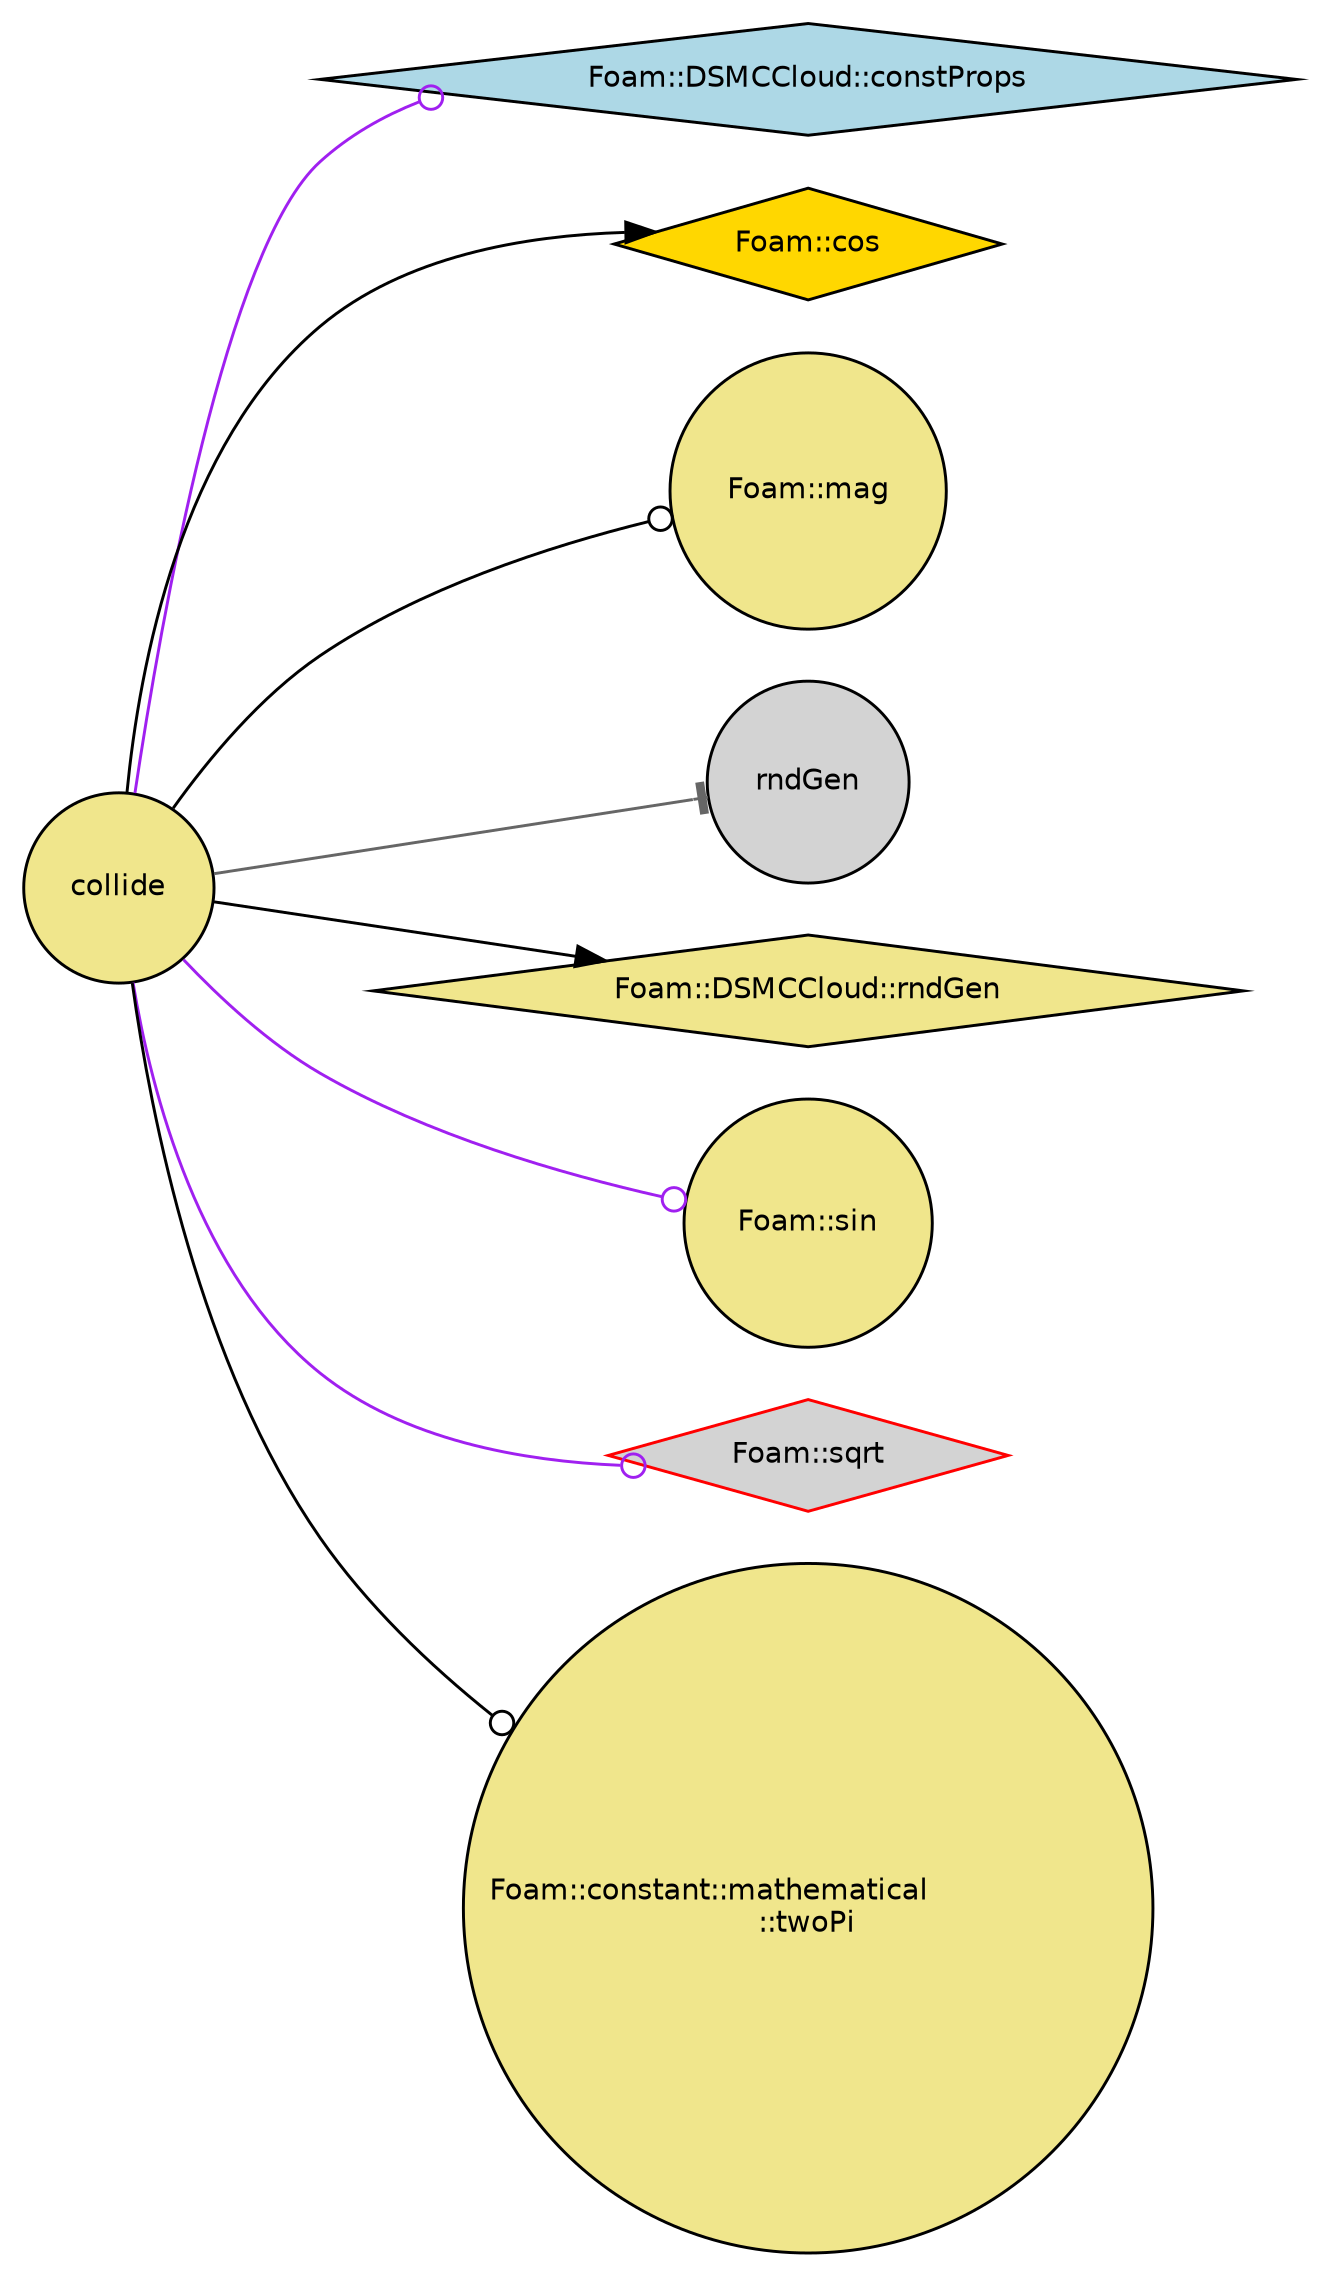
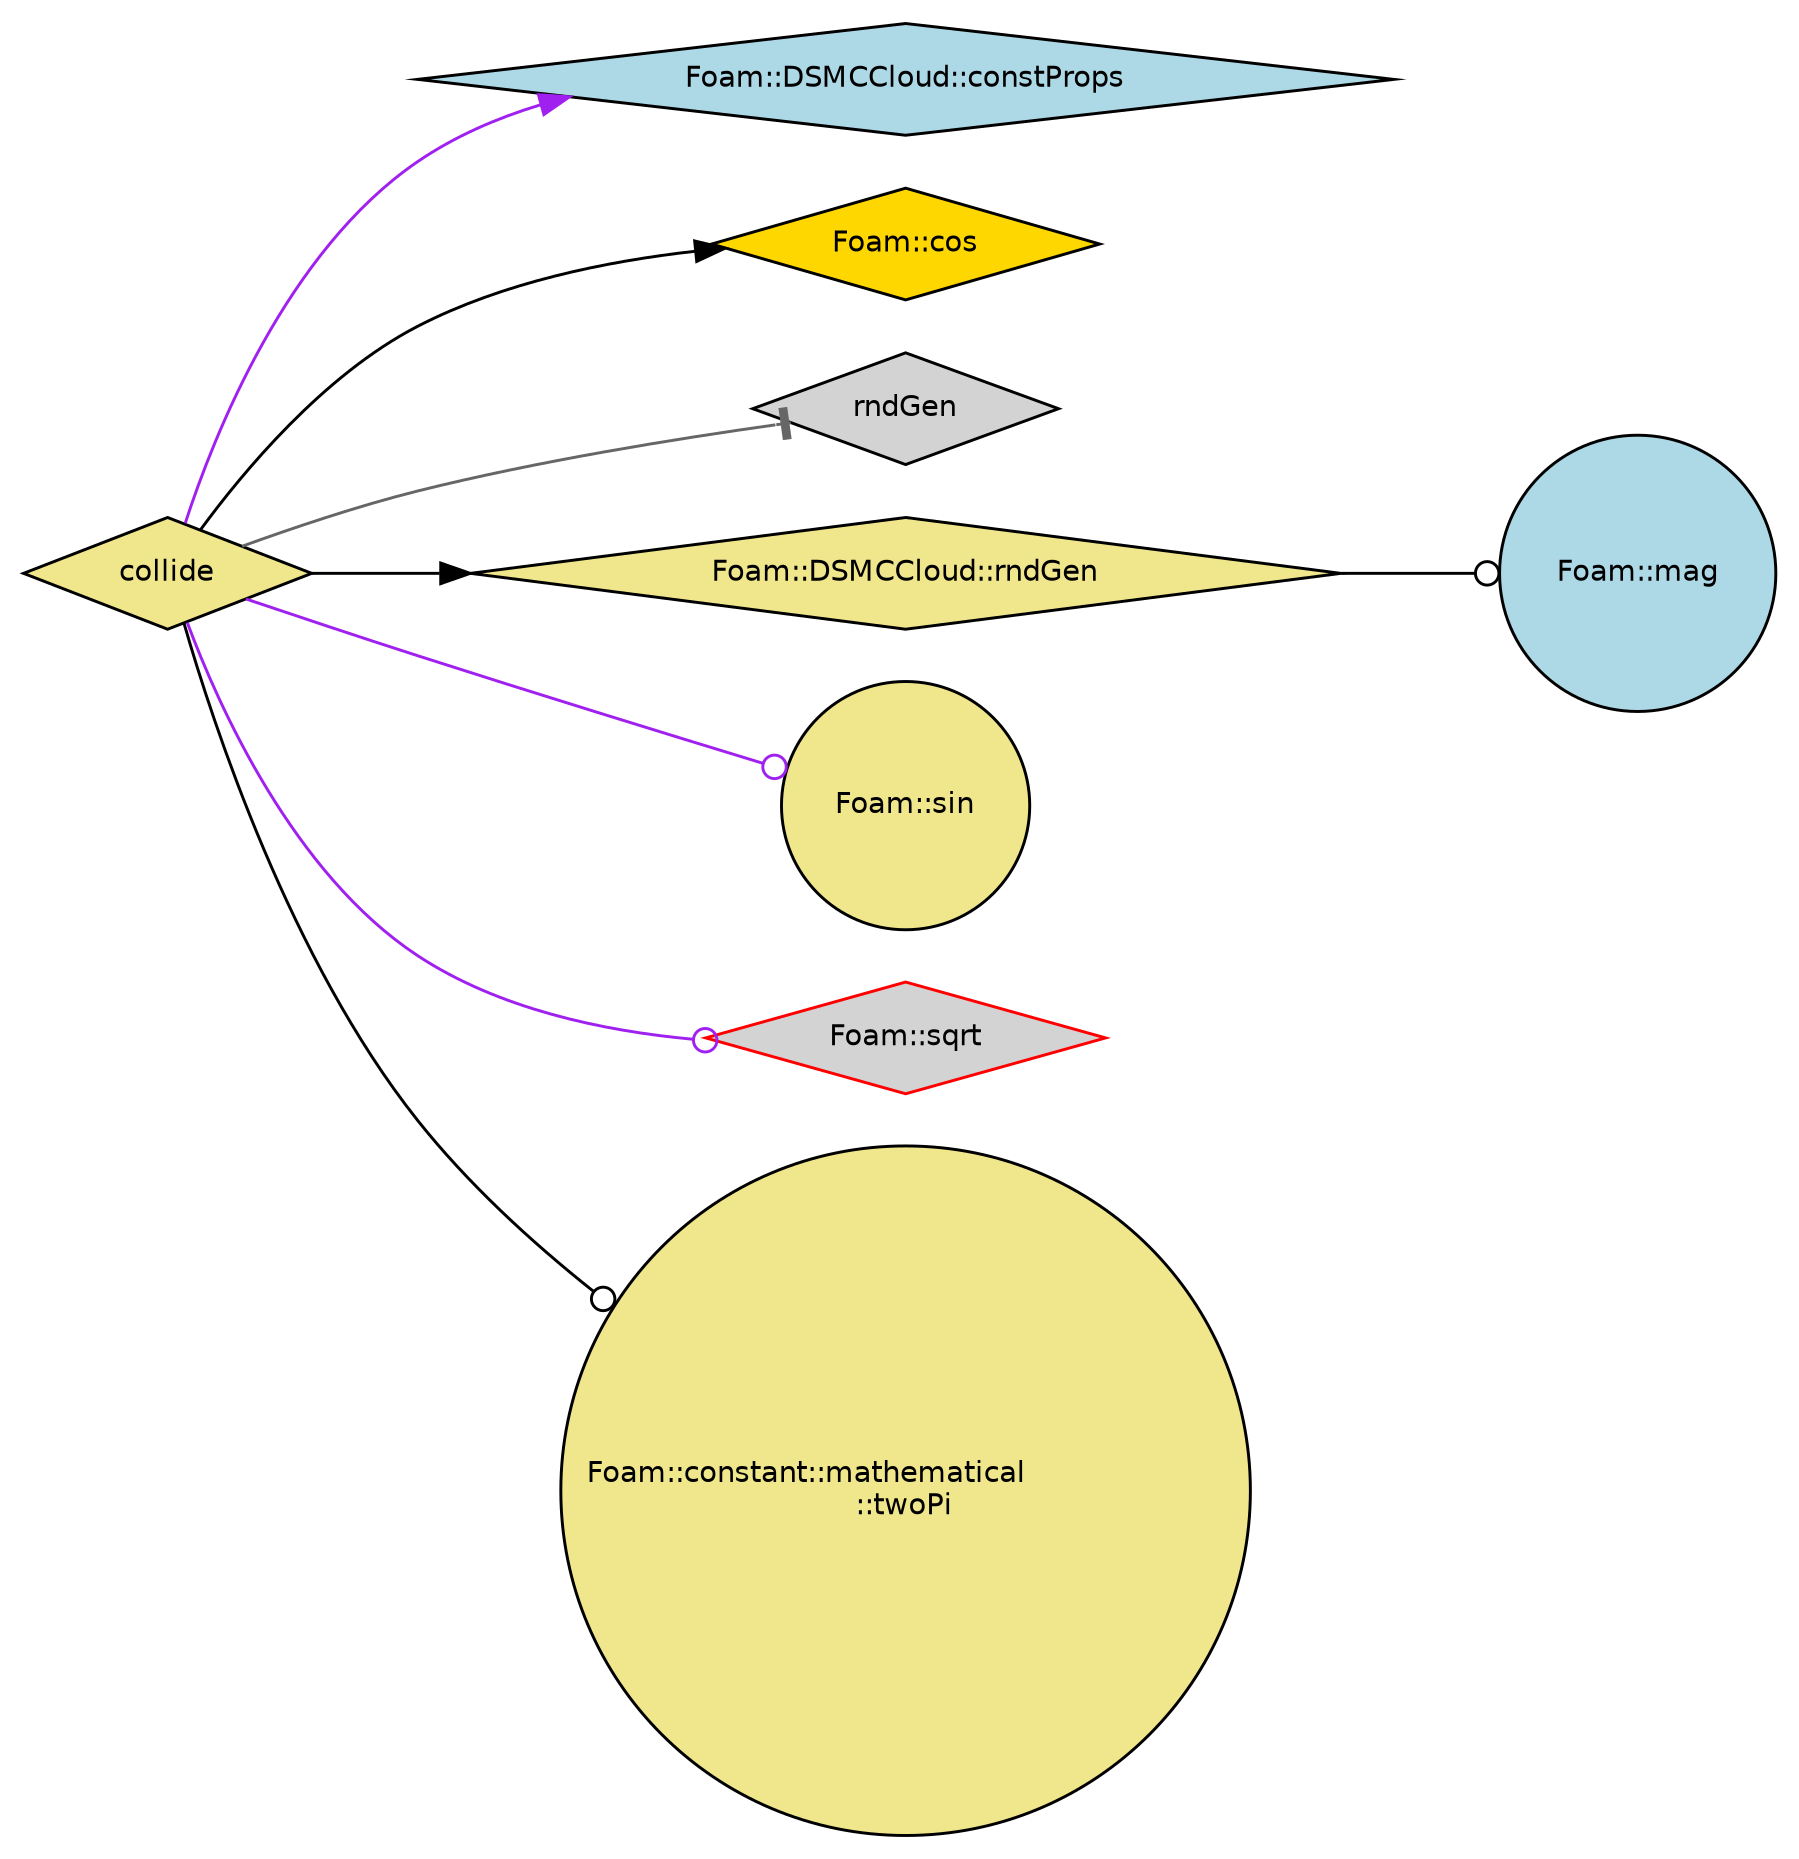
edge "collide" -> "Foam::DSMCCloud::constProps": arrowhead odot -> normal
node "Foam::mag": fillcolor khaki -> lightblue
edge "collide" -> "Foam::mag": now "Foam::DSMCCloud::rndGen" -> "Foam::mag"
node "rndGen": shape circle -> diamond
node "collide": shape circle -> diamond
